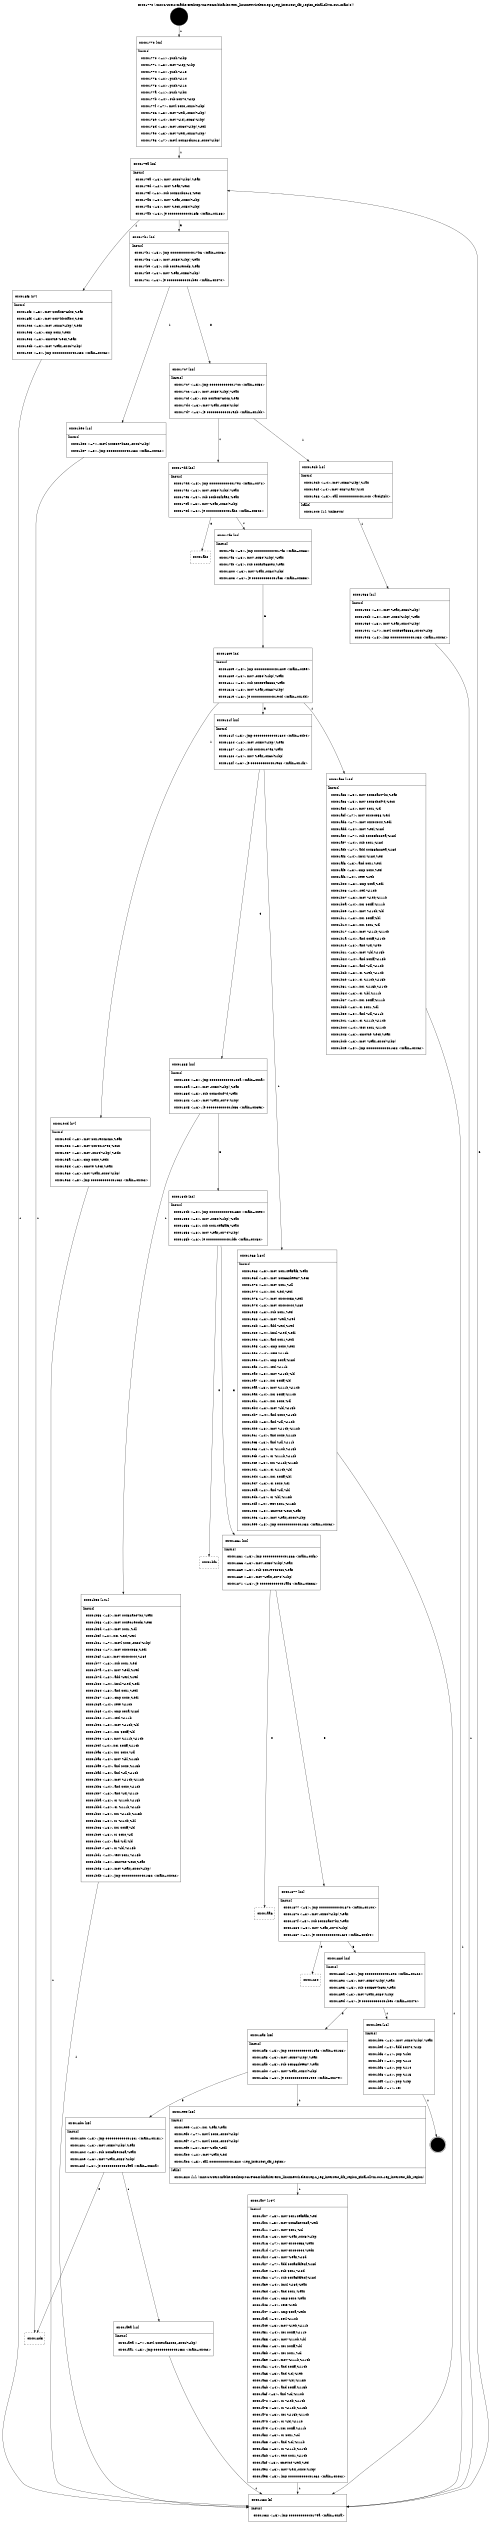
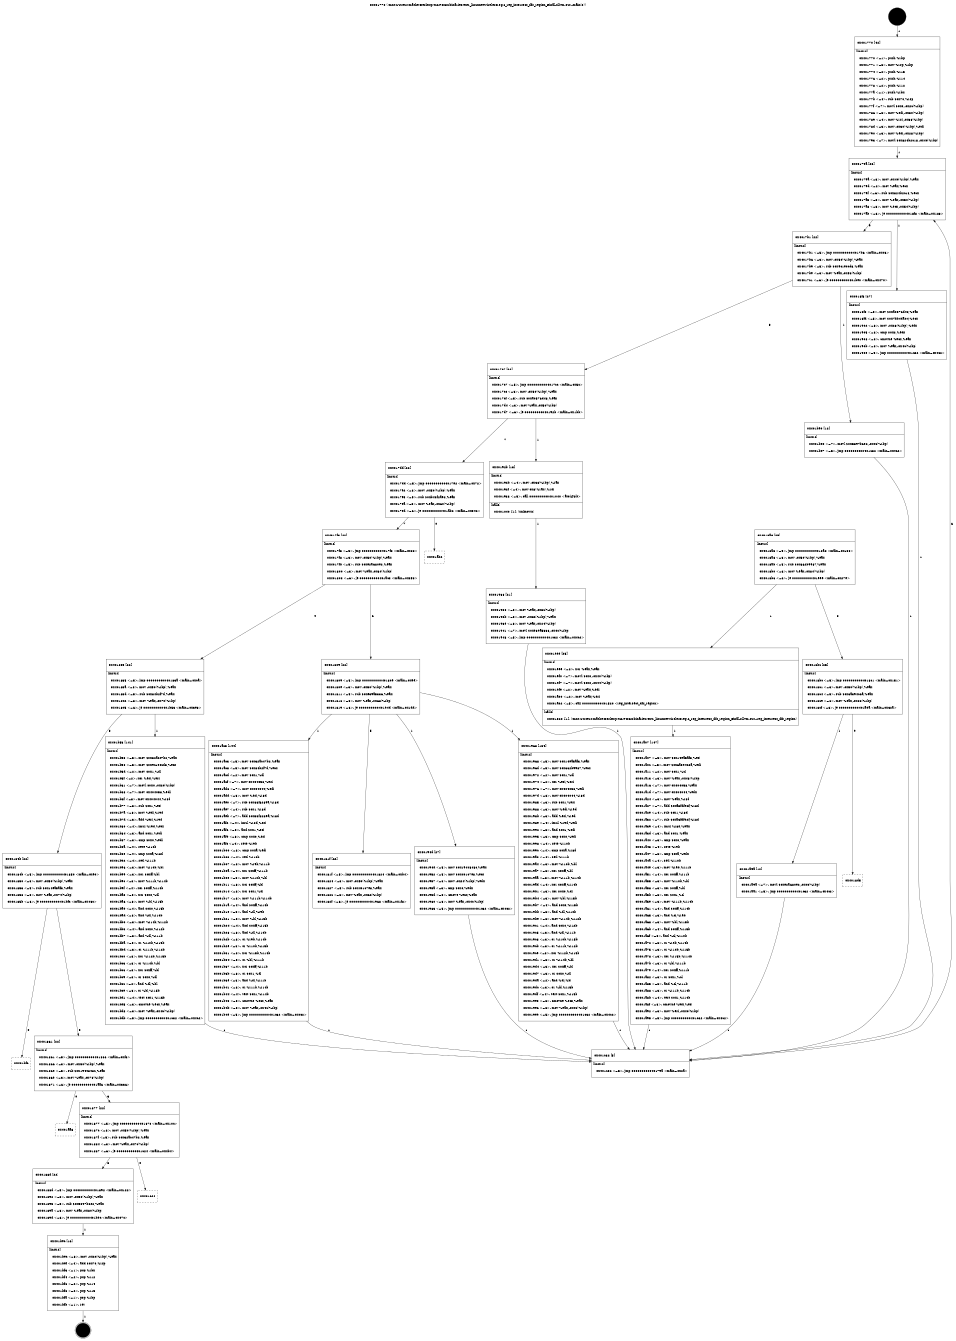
edge "0x40181f [22]" -> "0x401835 [22]": now "0x4017f3 [22]" -> "0x401835 [22]"
edge "0x40181f [22]" -> "0x401968 [134]": now "0x401809 [22]" -> "0x401968 [134]"
edge "0x401be0 [12]" -> "0x4018d5": now "0x401be0 [12]" -> "0x401c32 [5]"
edge "0x40188d [22]" -> "0x4018a3 [25]": removed, label "2"
